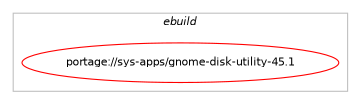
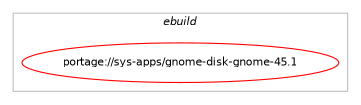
node "portage://sys-apps/gnome-disk-utility-45.1": label "portage://sys-apps/gnome-disk-utility-45.1" -> "portage://sys-apps/gnome-disk-gnome-45.1"
